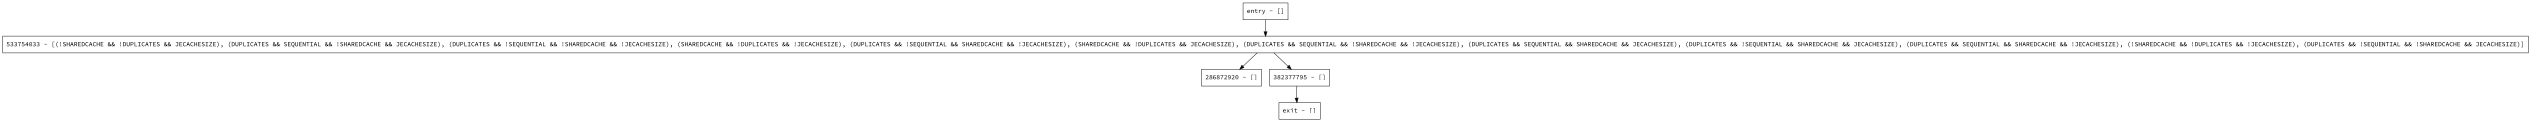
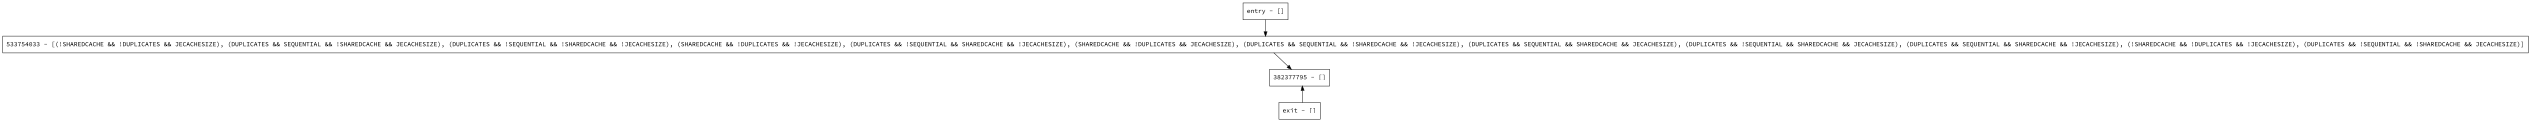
node "286872920 - []": removed
edge "382377795 - []" -> "exit - []": reversed
